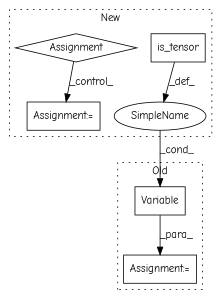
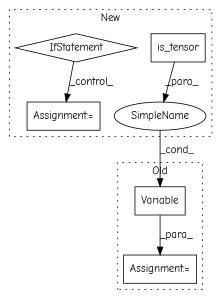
node "Assignment": label "Assignment" -> "IfStatement"
edge "is_tensor" -> "SimpleName": label "_def_" -> "_para_"
